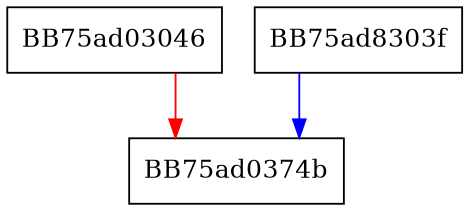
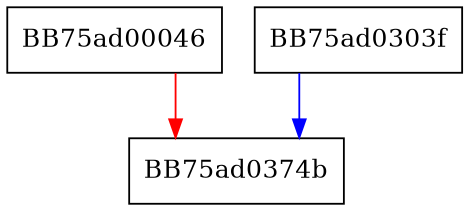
node "BB75ad03046": label "BB75ad03046" -> "BB75ad00046"
node "BB75ad8303f": label "BB75ad8303f" -> "BB75ad0303f"
